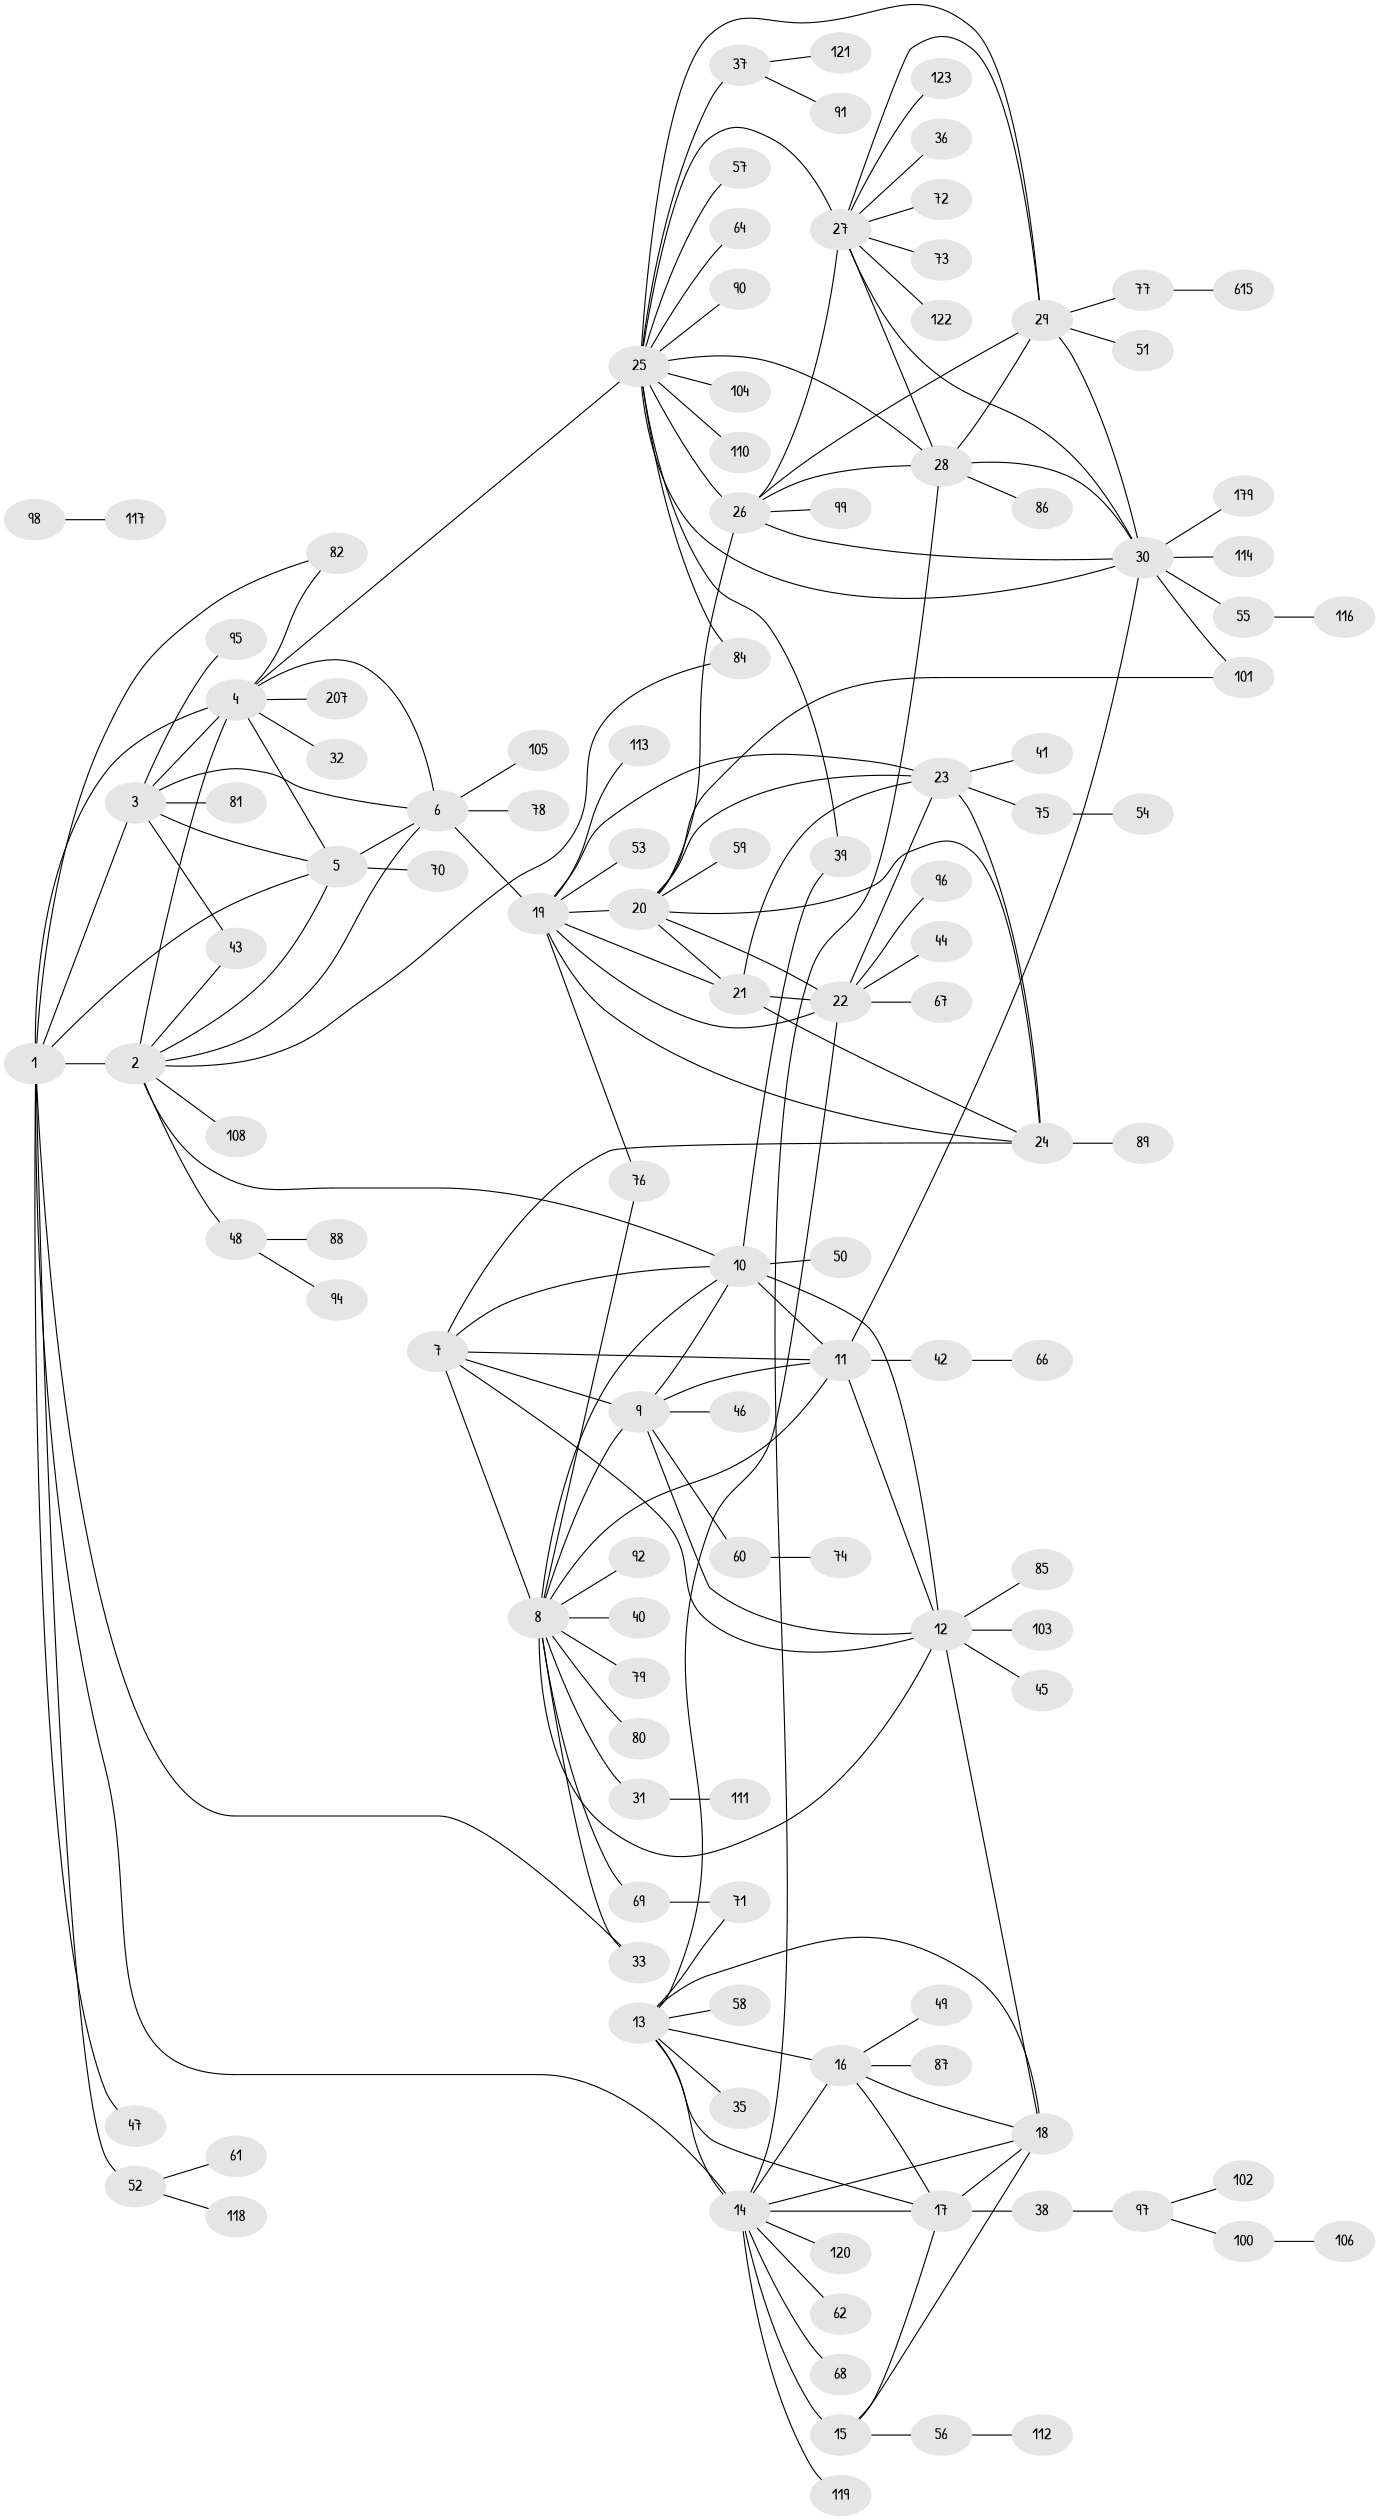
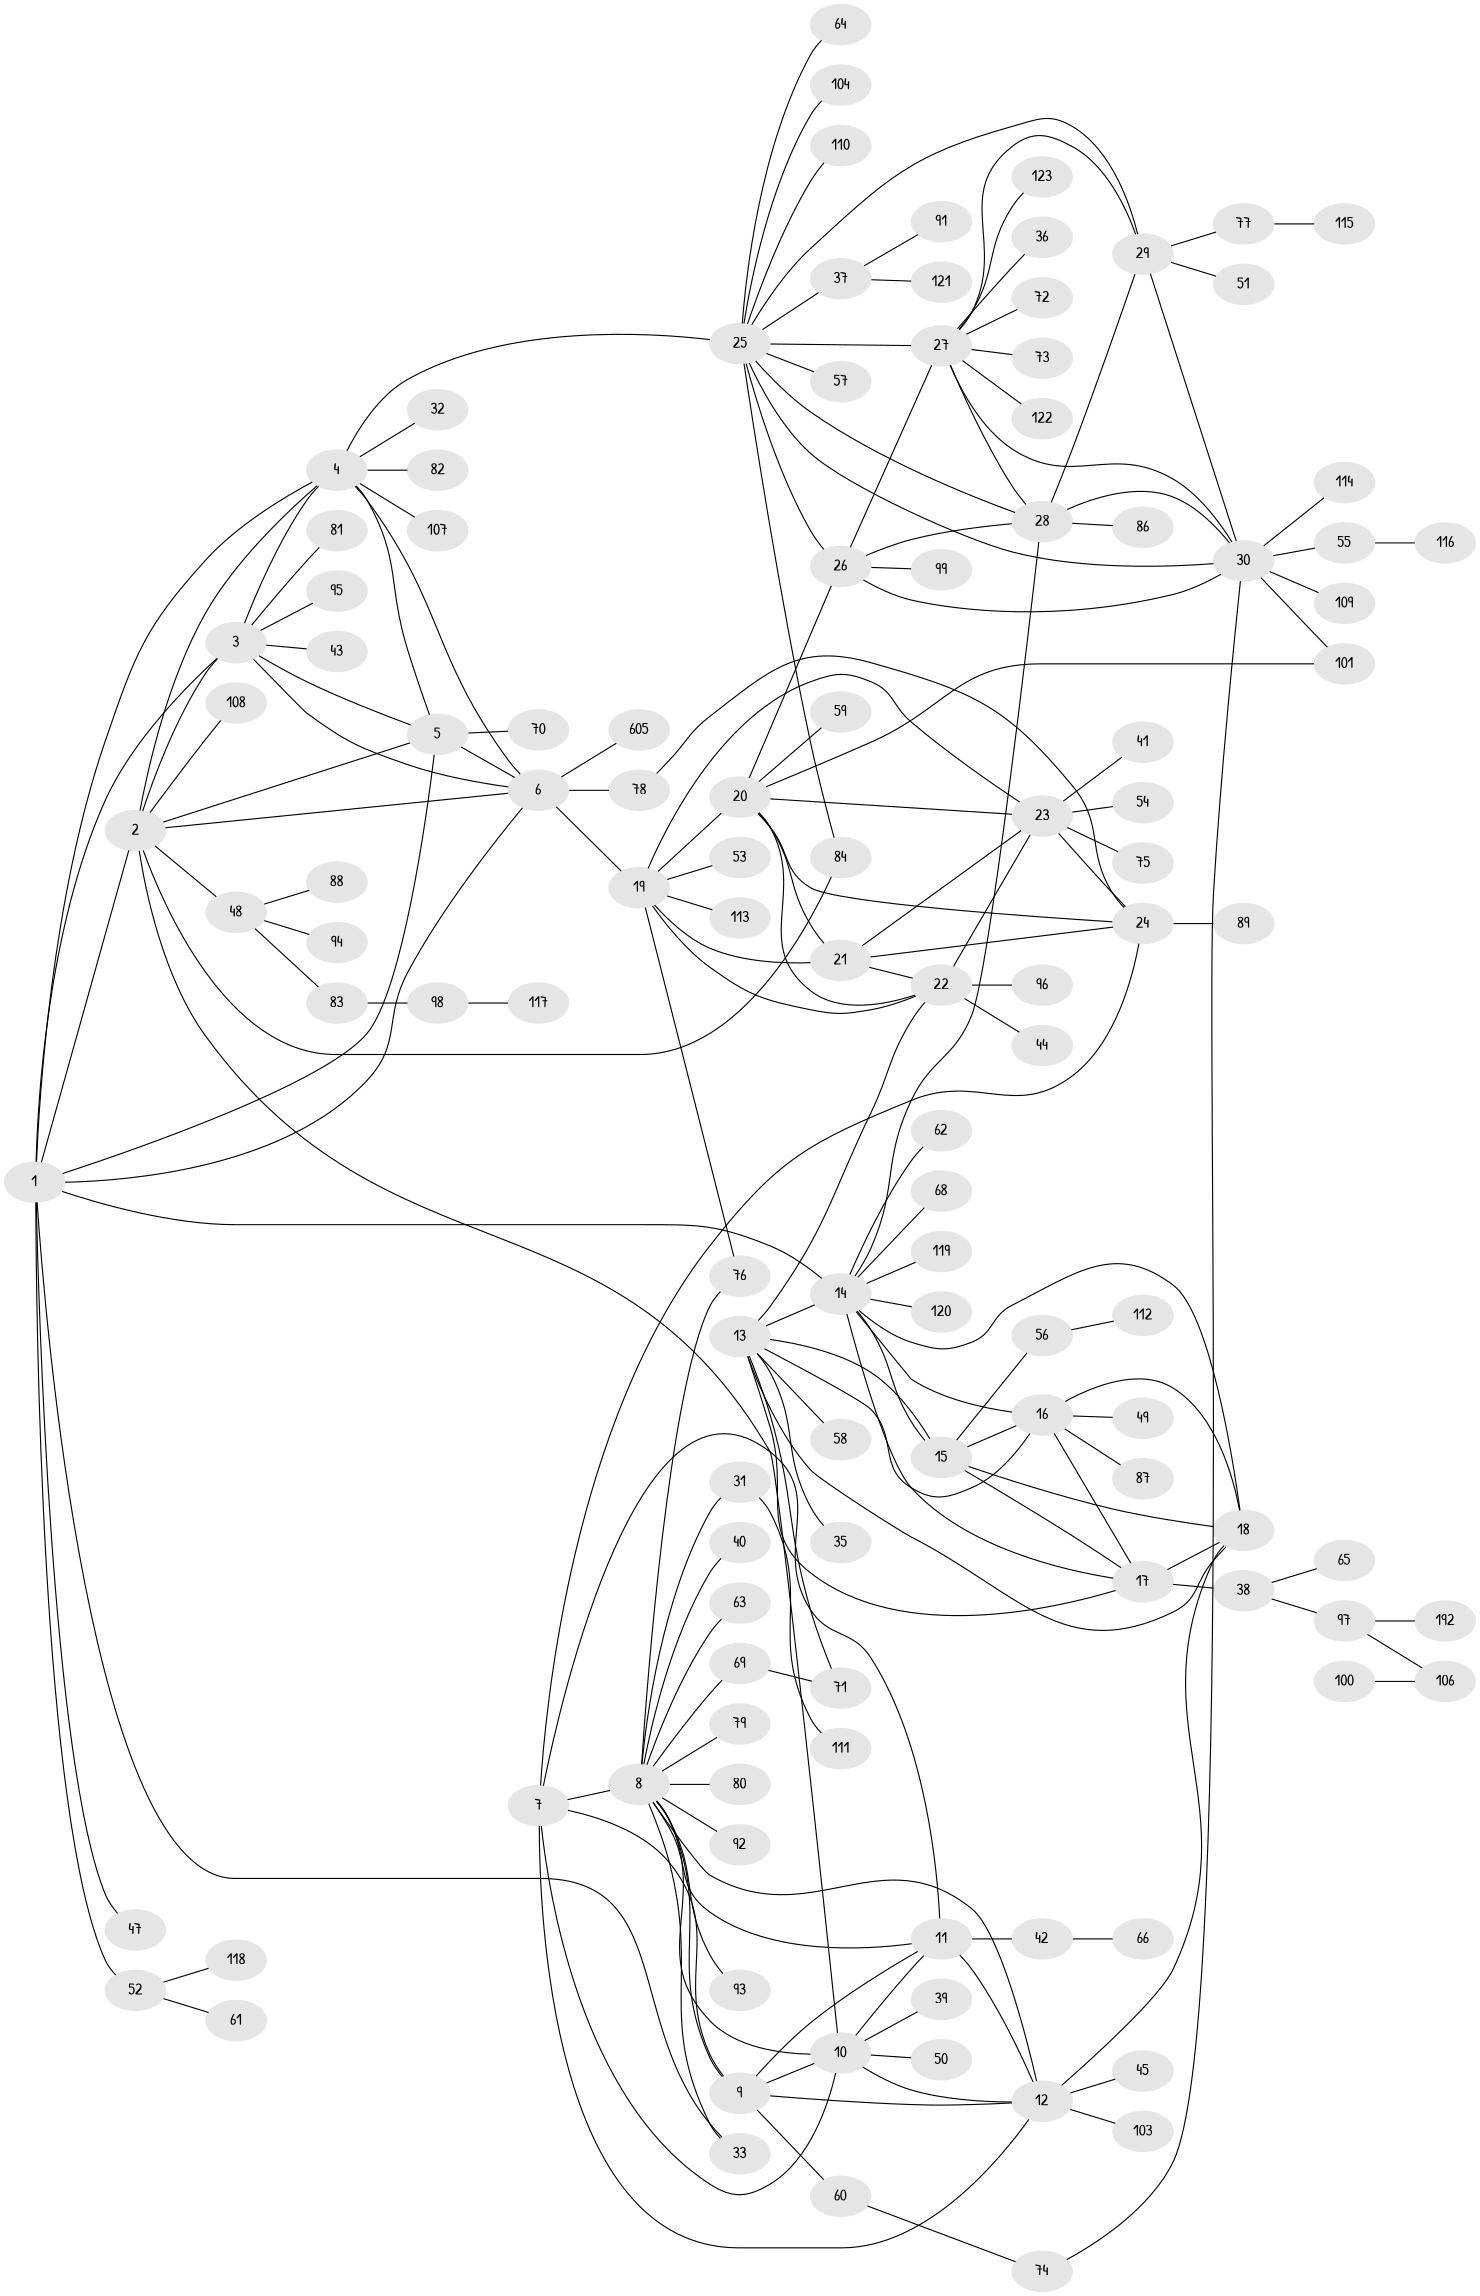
node "90": removed
node "615": label "615" -> "115"
edge "29" -- "26": removed
node "179": label "179" -> "109"
edge "25" -- "39": removed
node "207": label "207" -> "107"
node "105": label "105" -> "605"
edge "82" -- "1": now "6" -- "1"
edge "75" -- "54": now "23" -- "54"
edge "30" -- "11": now "30" -- "74"
node "67": removed
node "83": added
edge "43" -- "2": now "3" -- "2"
edge "19" -- "24": now "78" -- "24"
edge "13" -- "15": added
node "46": removed
edge "16" -- "15": added
node "65": added
node "85": removed
node "63": added
node "93": added
node "102": label "102" -> "192"
edge "97" -- "100": now "97" -- "106"
